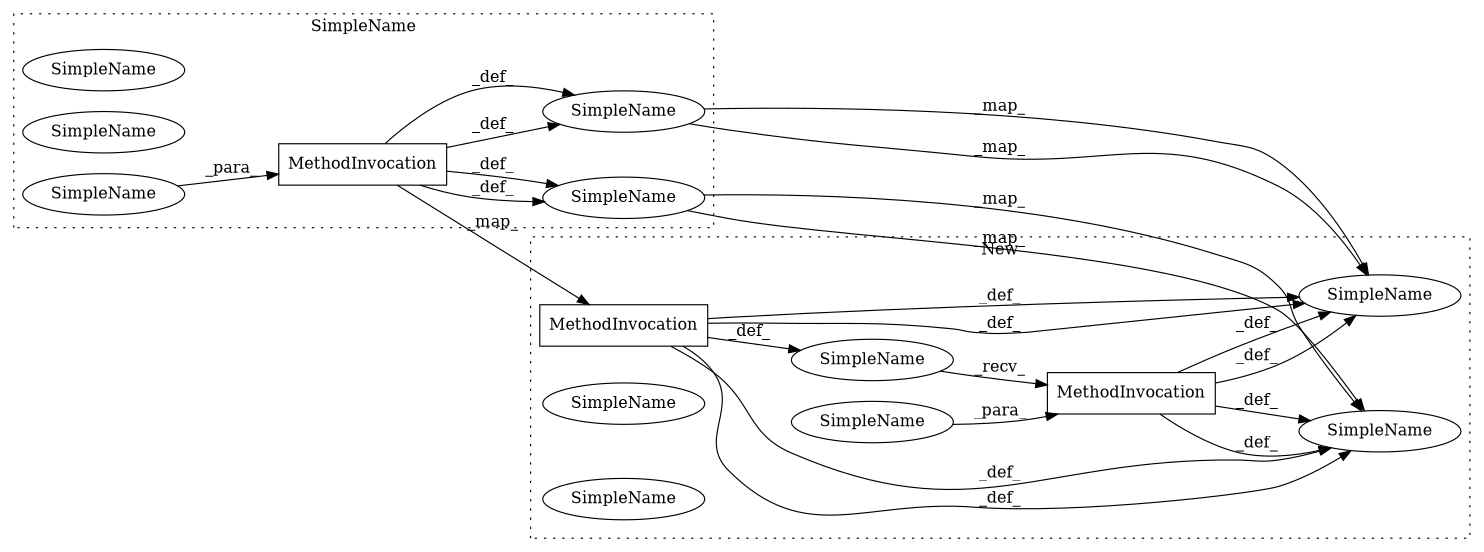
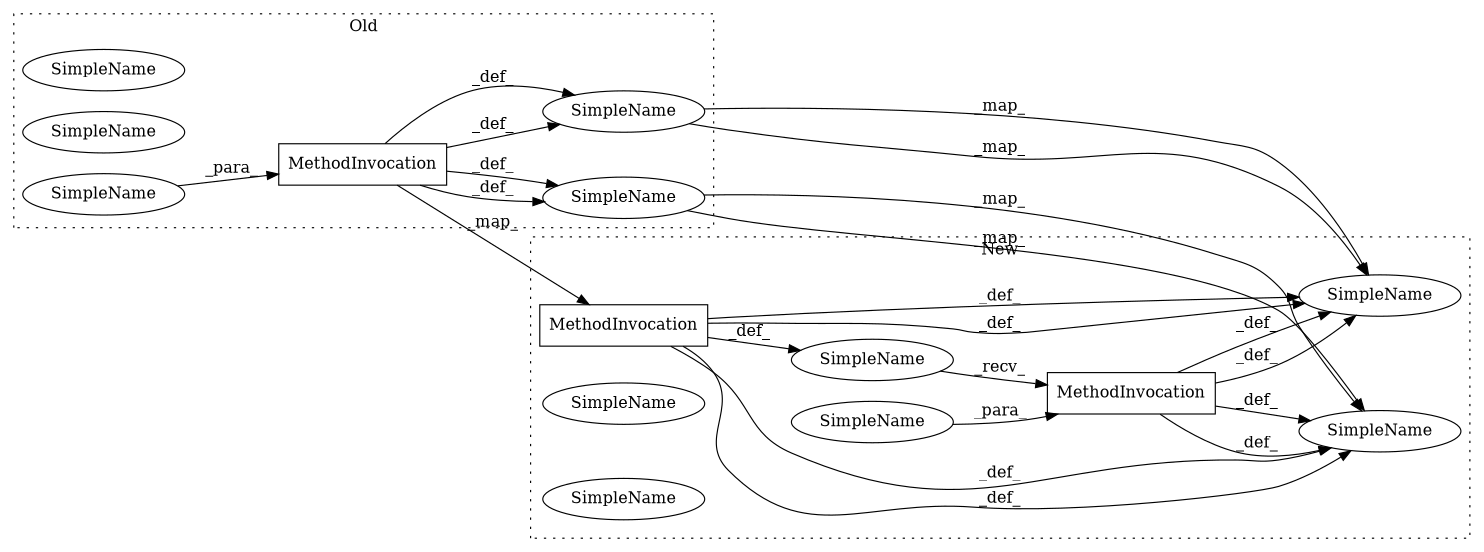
cluster "SimpleName": label "SimpleName" -> "Old"
